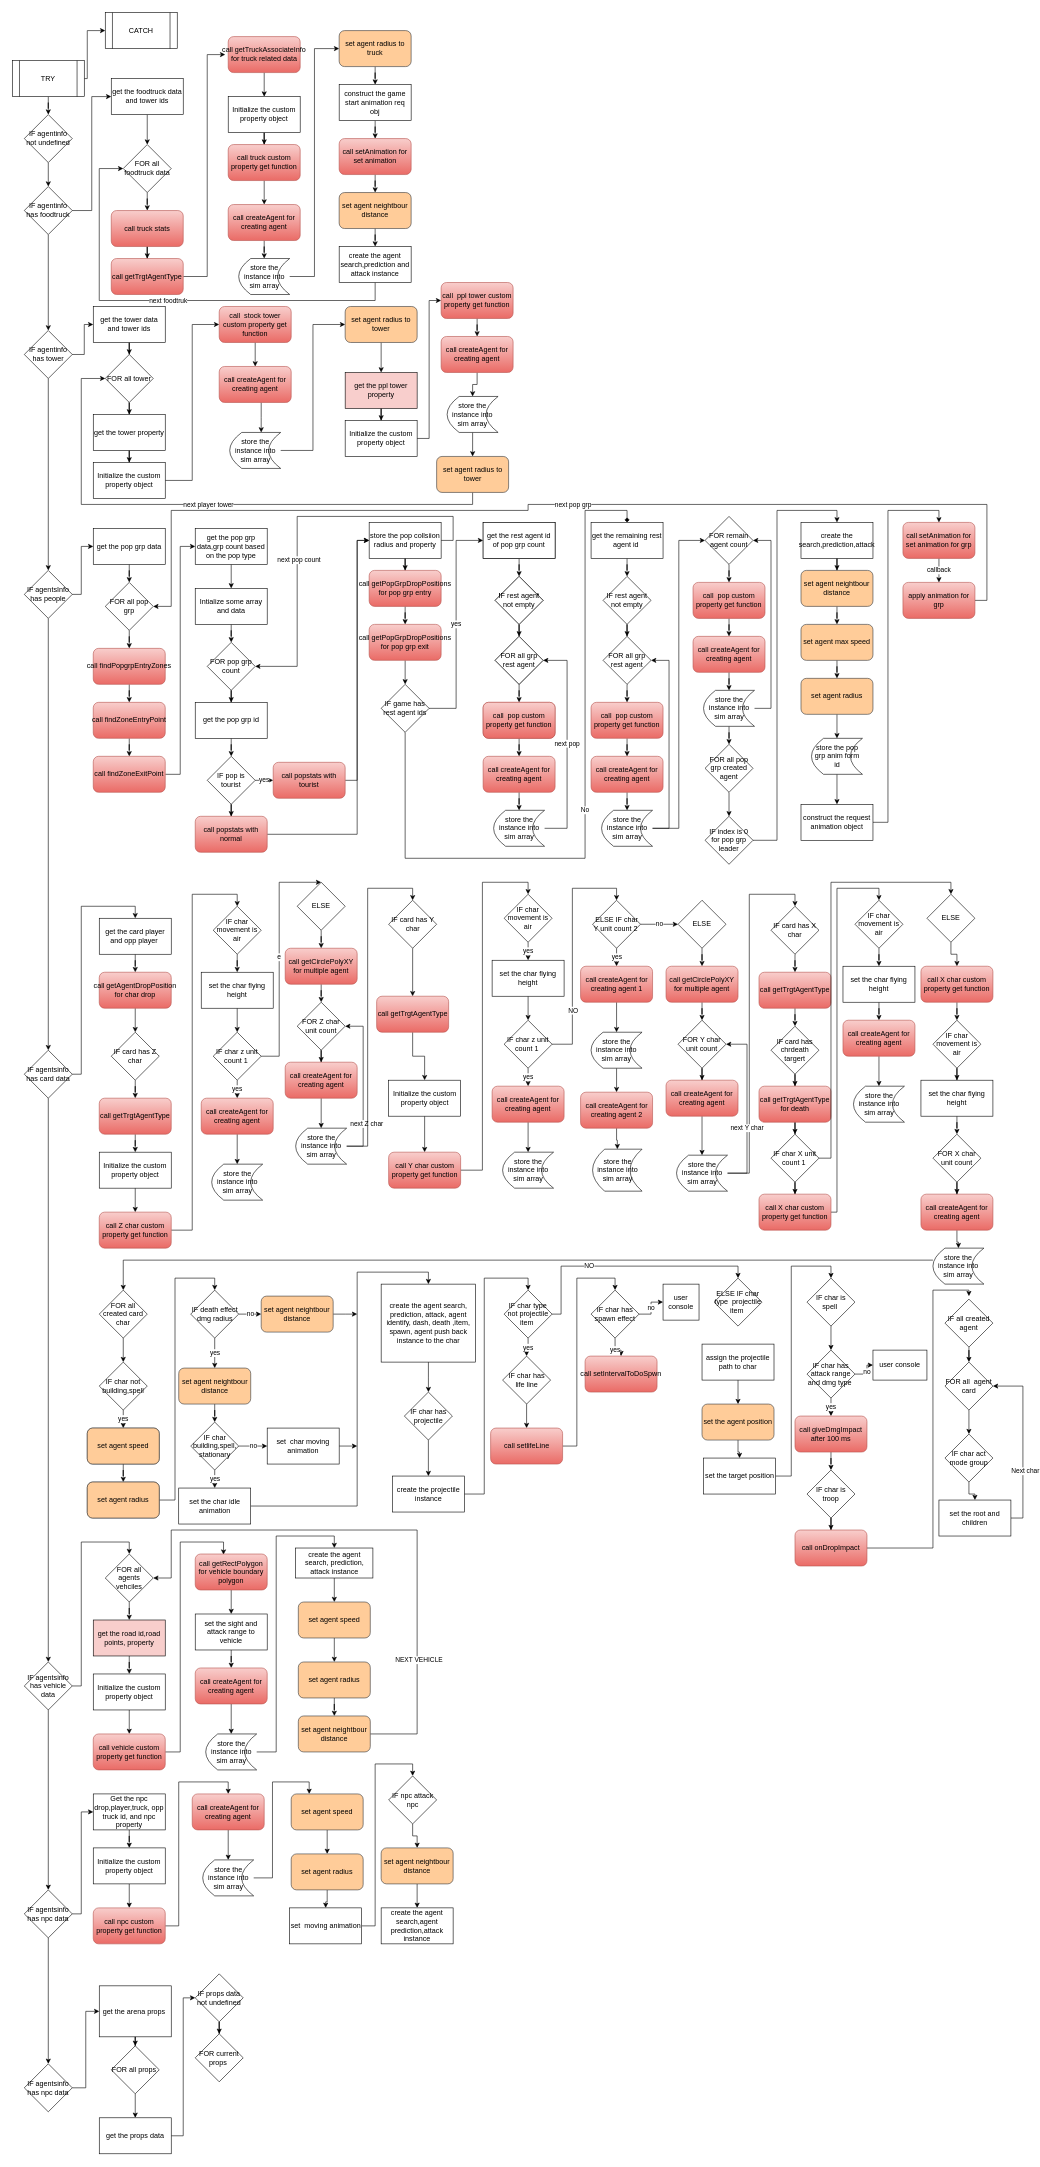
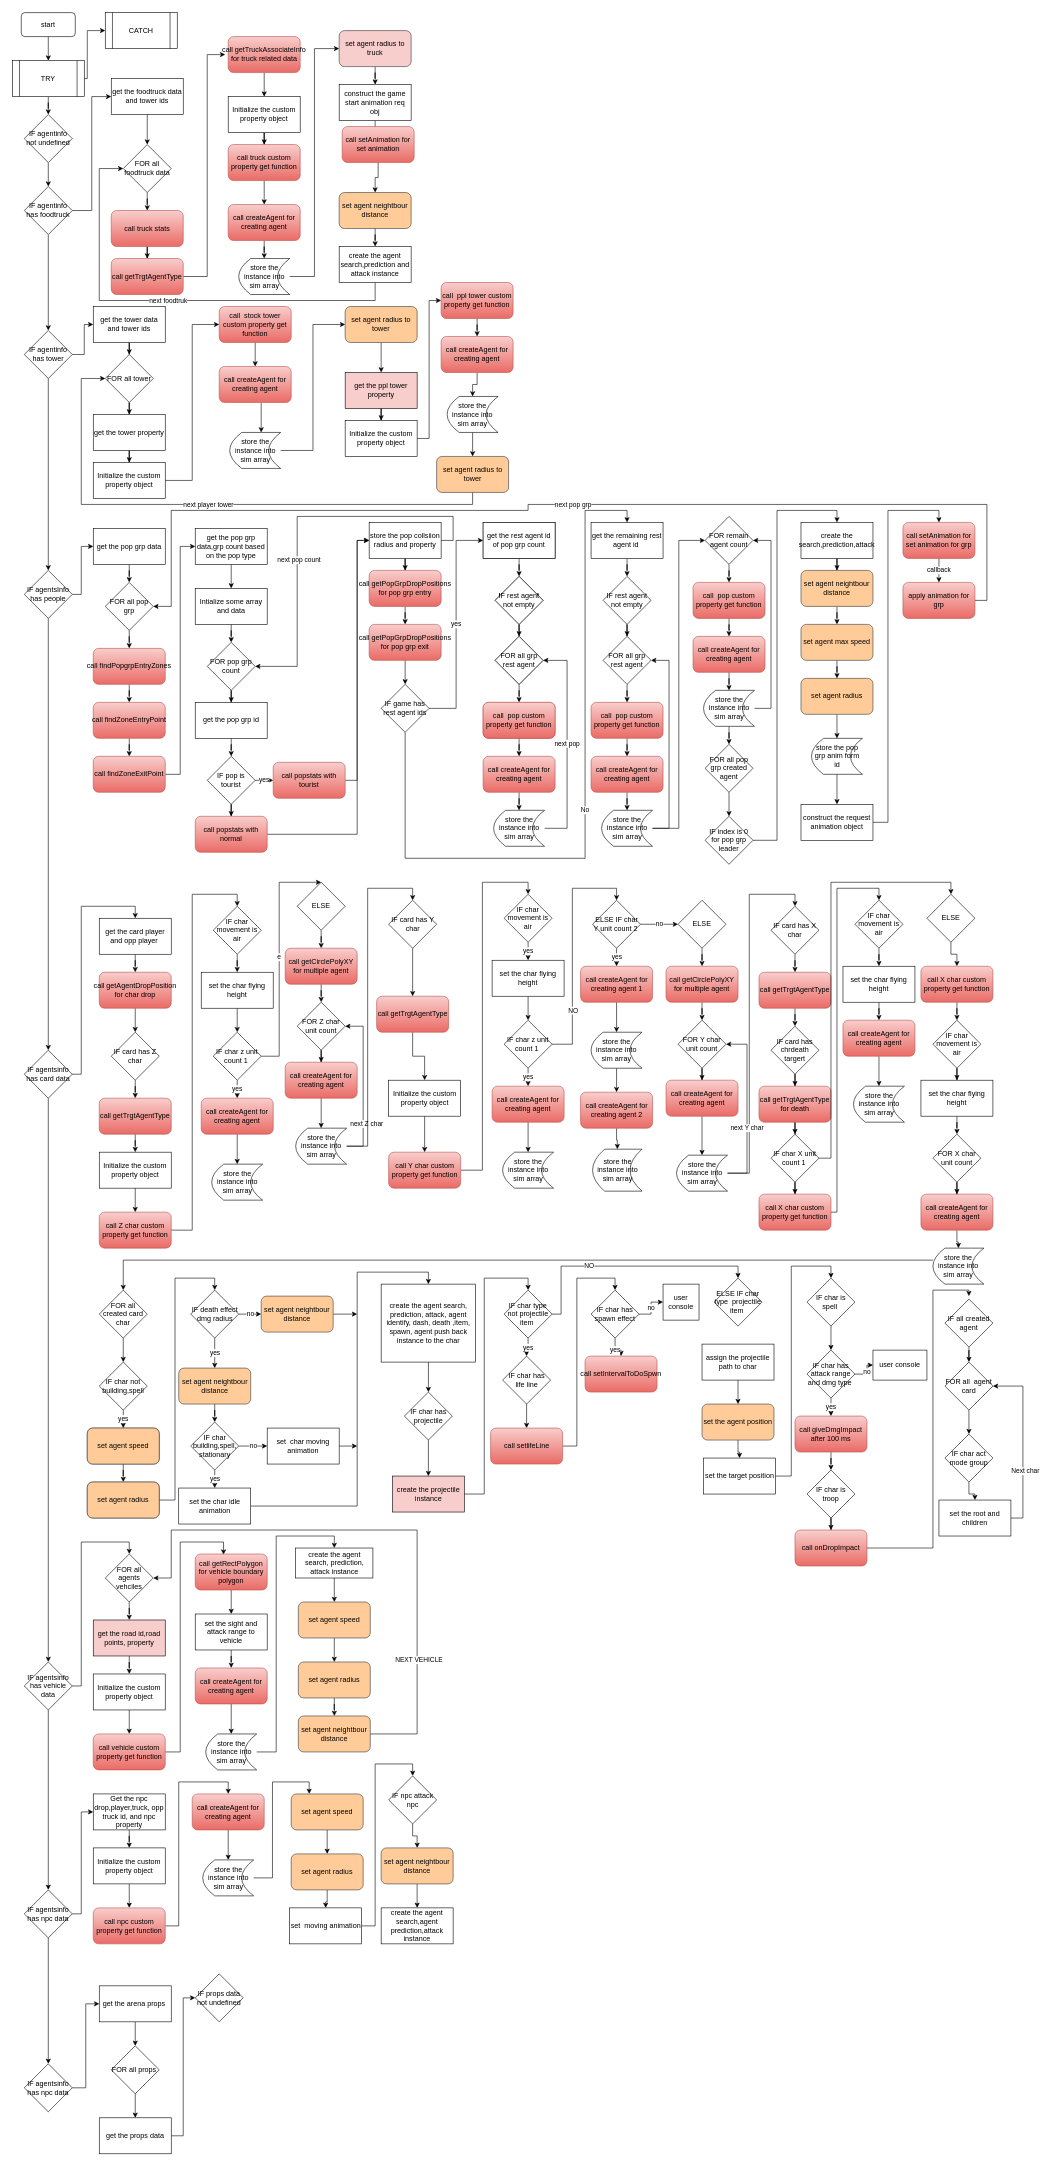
node "start": added
edge "start" -> "TRY": added
node "set agent radius to truck": fillcolor #ffcc99 -> #f8cecc
node "call setAnimation for set animation": moved (375, 156) -> (378, 144)
edge "IF game has rest agent ids" -> "get the remaining rest agent id": arrowhead diamond -> classic
node "create the projectile instance": fillcolor #ffffff -> #f8cecc
node "get the arena props": size 72x51 -> 72x36
edge "IF props data not undefined" -> "FOR current props": removed
node "FOR current props": removed
